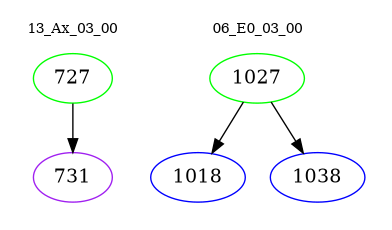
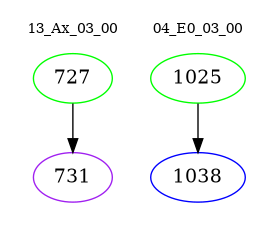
cluster "06_E0_03_00": label "06_E0_03_00" -> "04_E0_03_00"
node "1027": label "1027" -> "1025"
node "1018": removed
